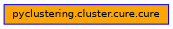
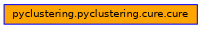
node "pyclustering.cluster.cure.cure": label "pyclustering.cluster.cure.cure" -> "pyclustering.pyclustering.cure.cure"
